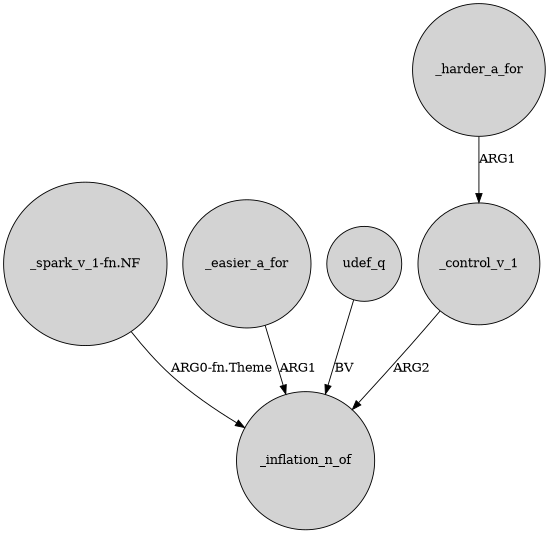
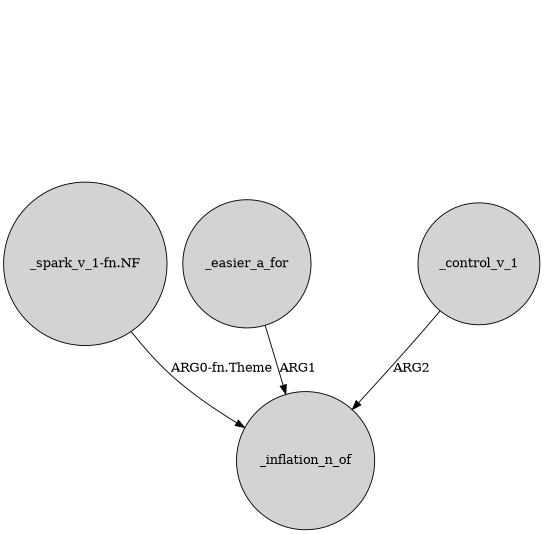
node "_harder_a_for": removed
node "udef_q": removed
